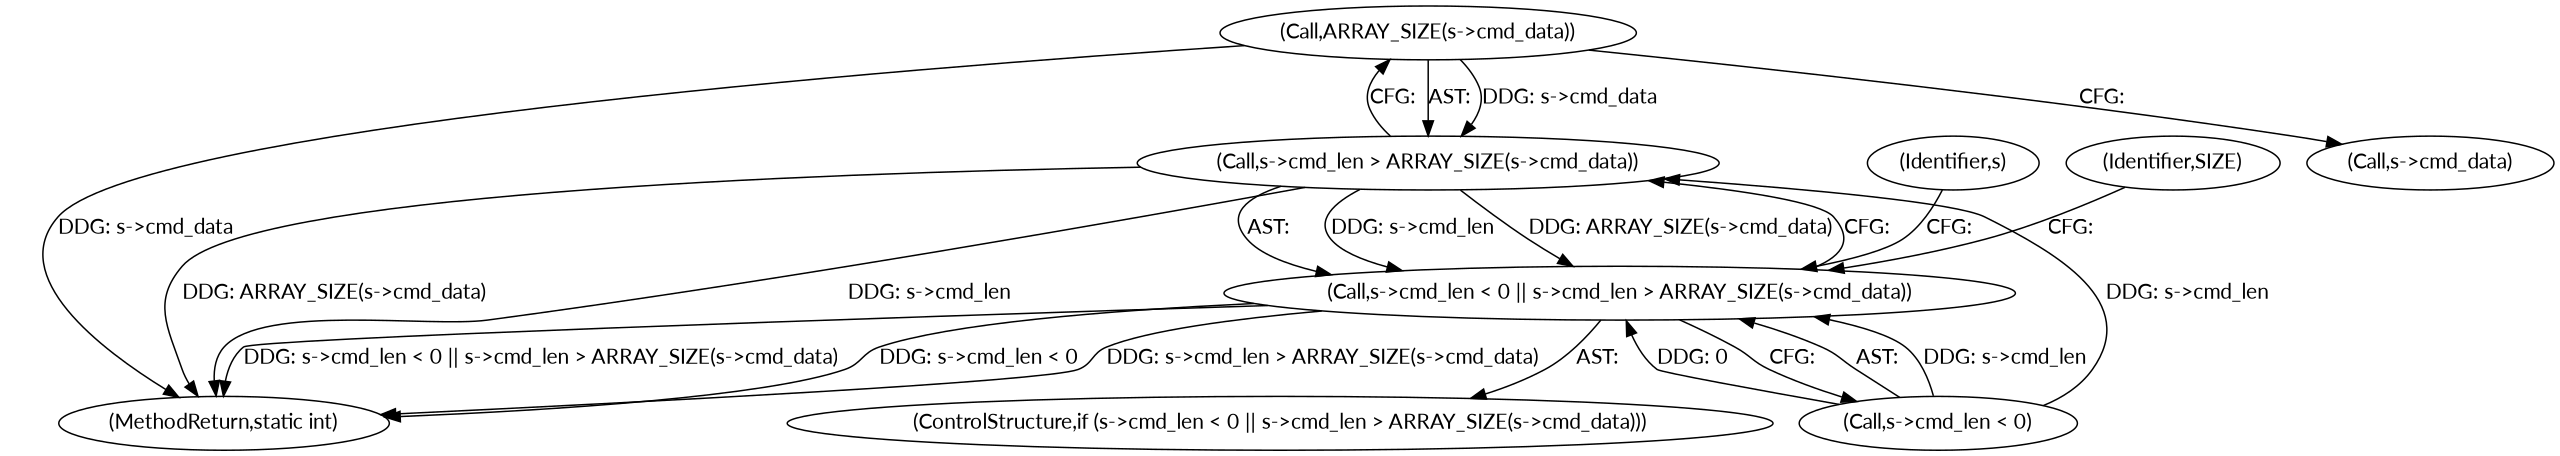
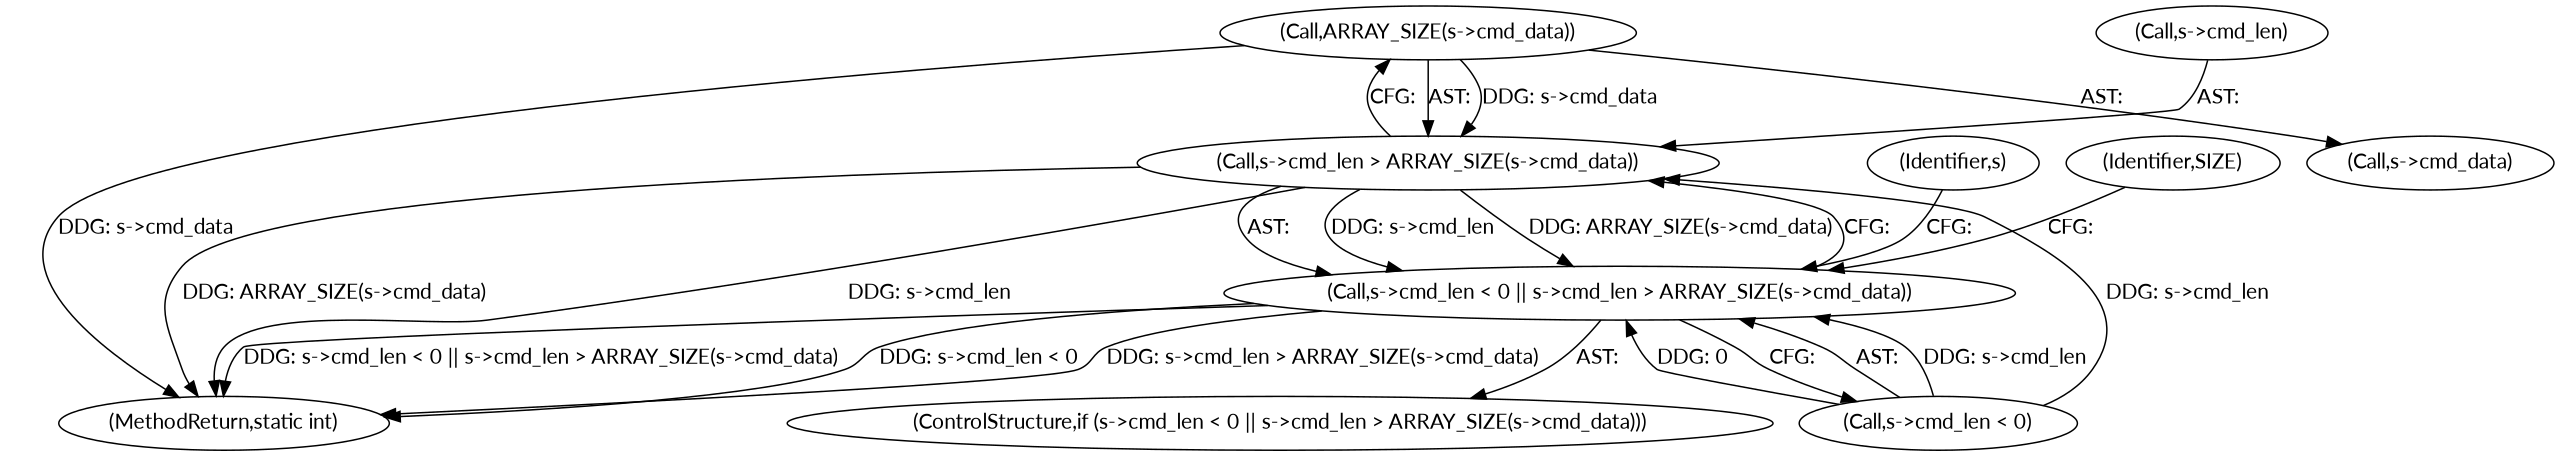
node "(Call,s->cmd_len)": added
edge "(Call,ARRAY_SIZE(s->cmd_data))" -> "(Call,s->cmd_data)": label "CFG: " -> "AST: "
